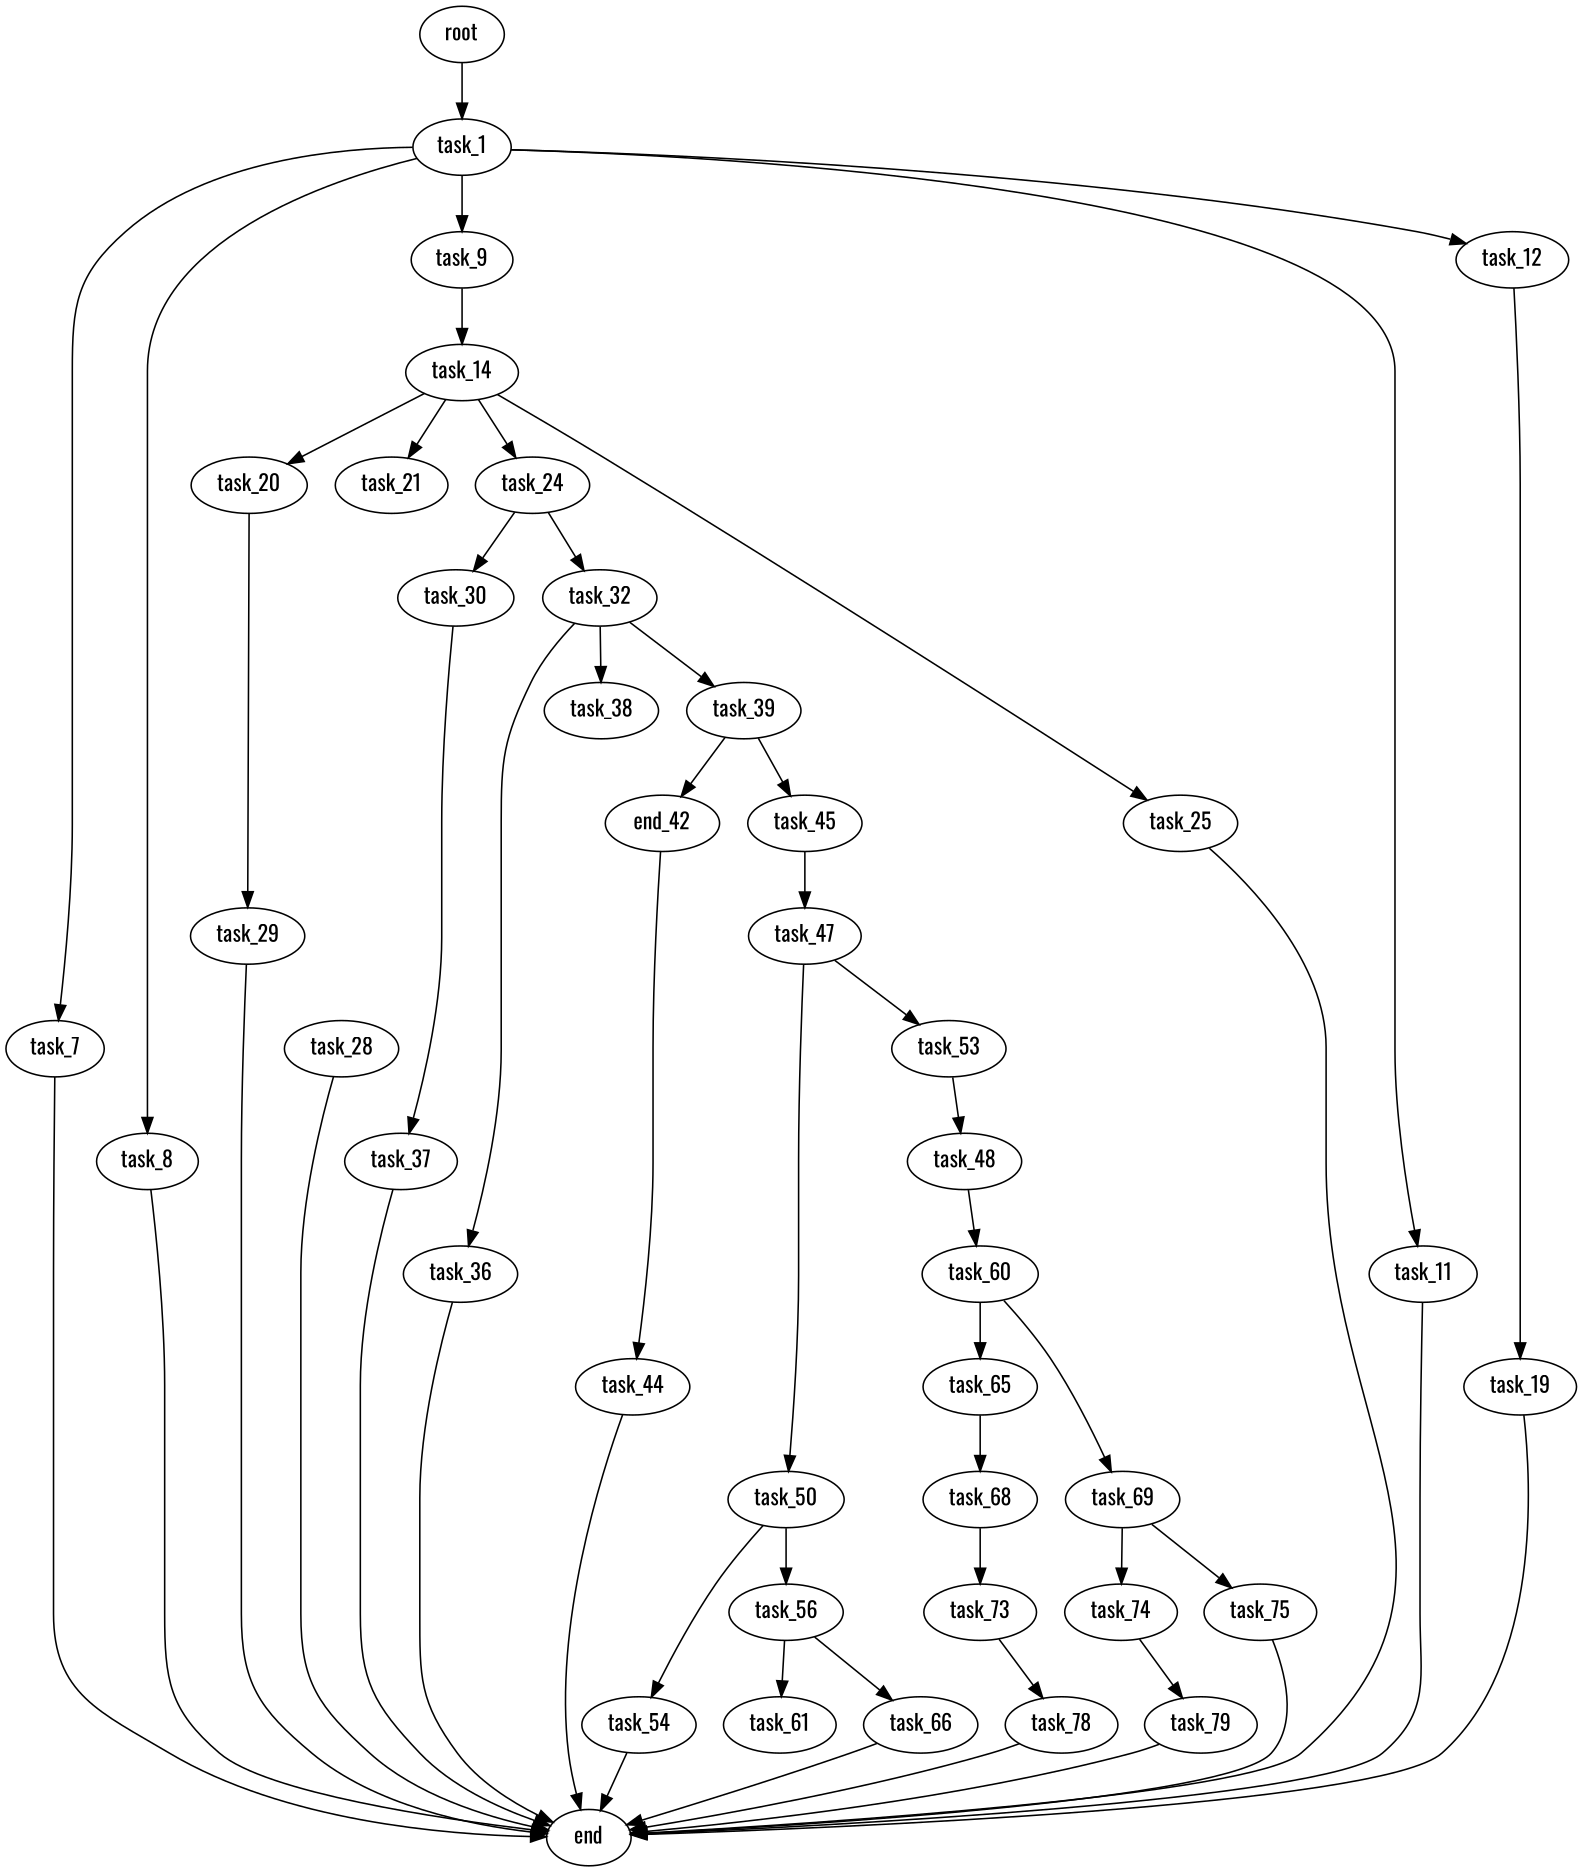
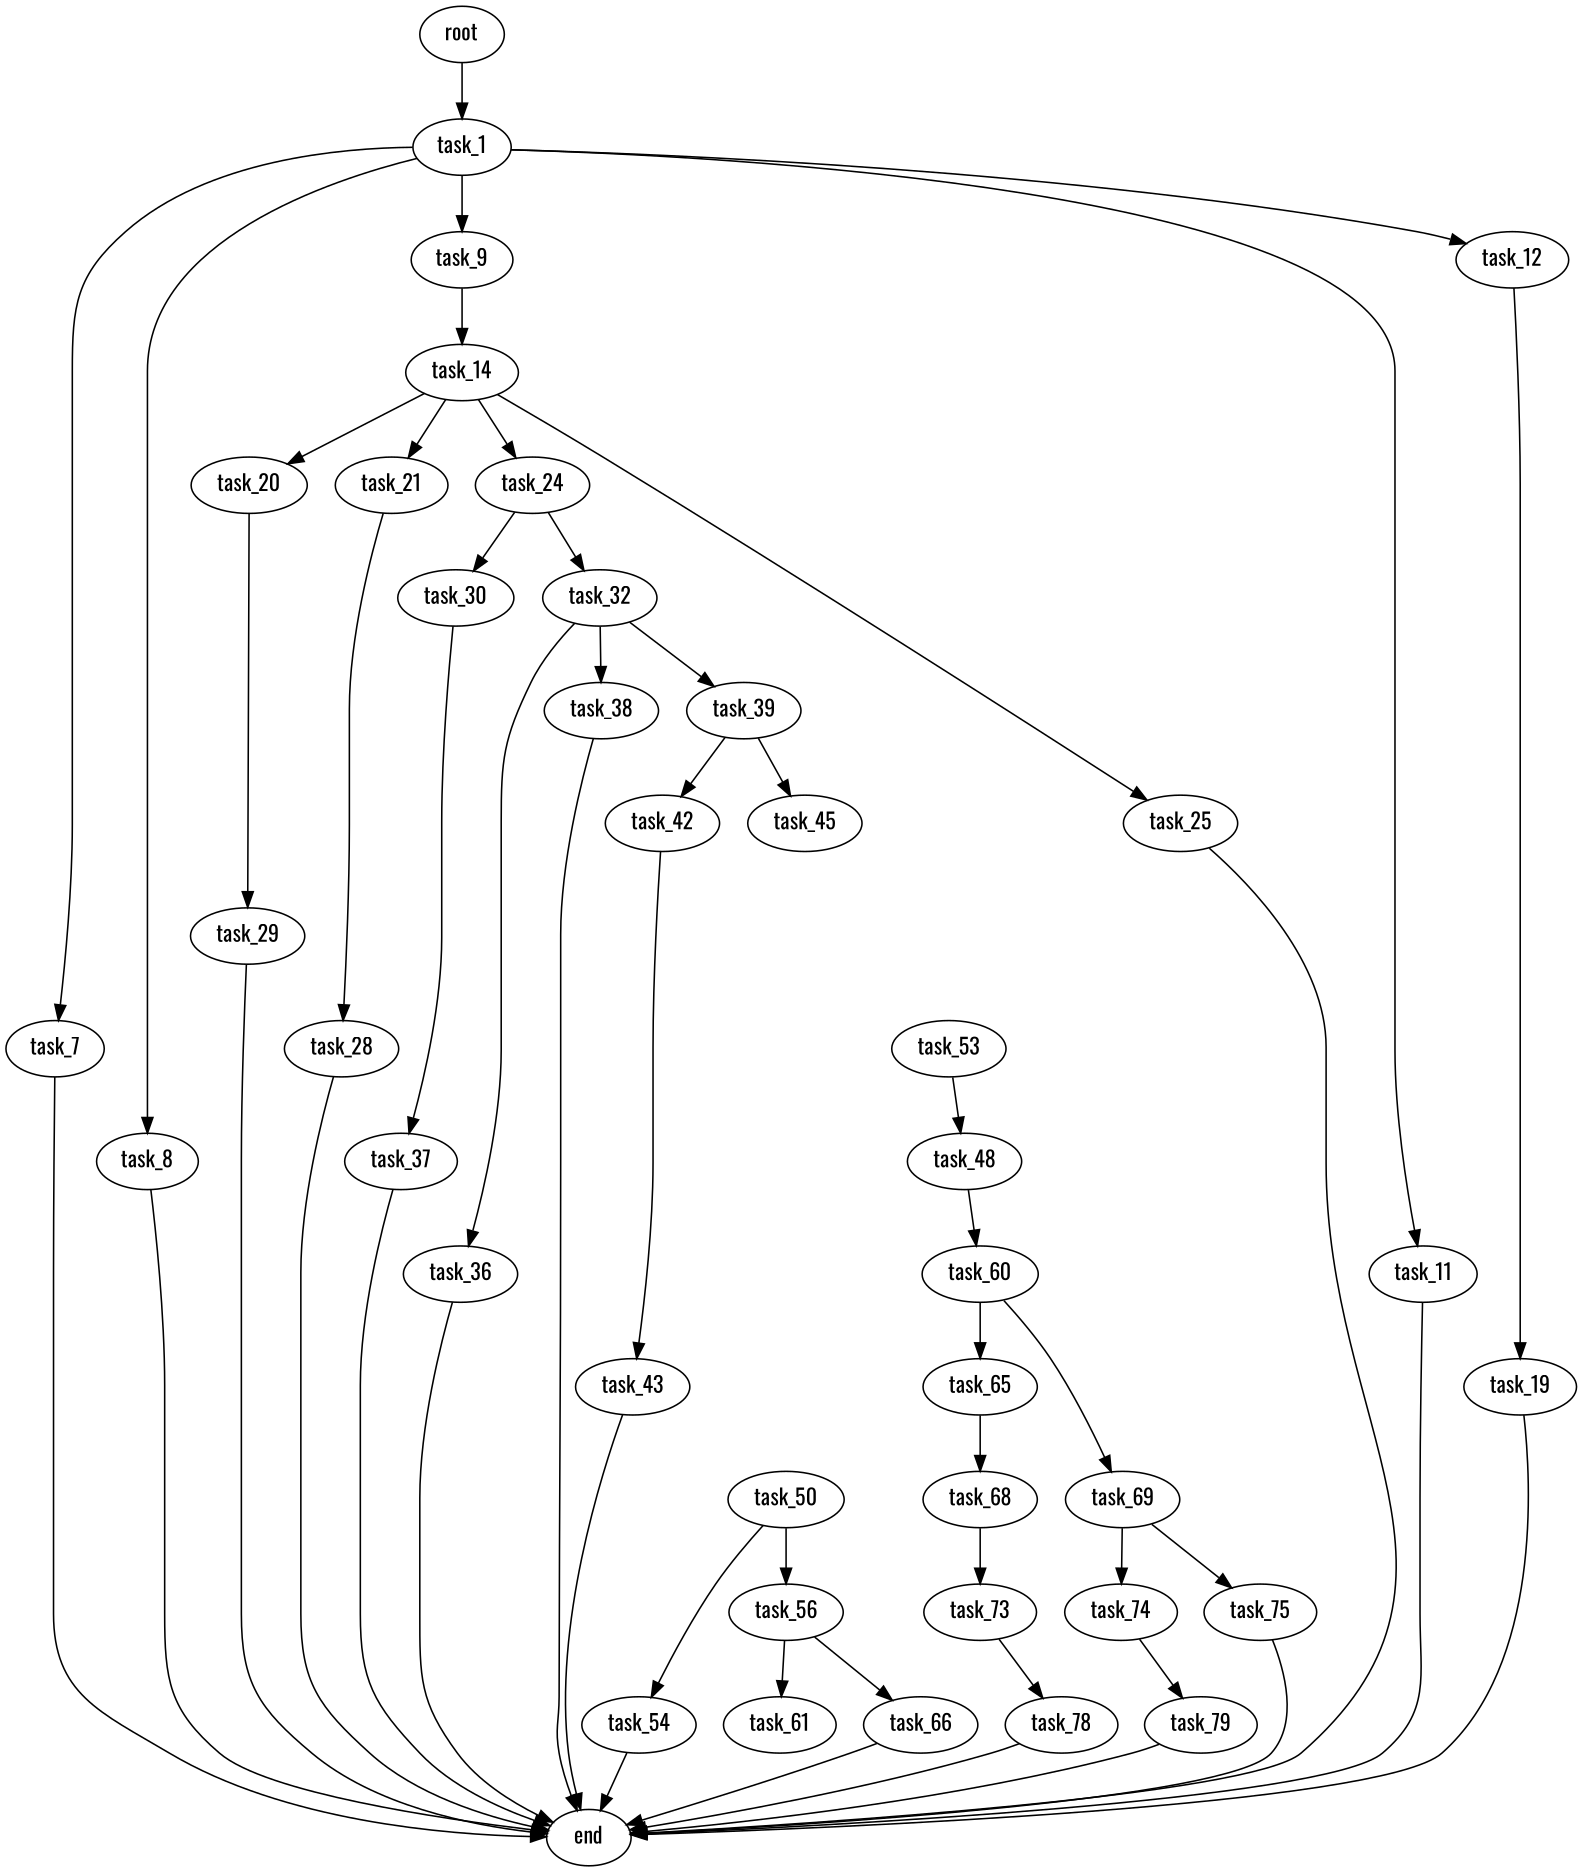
edge "task_21" -> "task_28": added
node "end_42": label "end_42" -> "task_42"
node "task_47": removed
edge "task_38" -> "end": added
node "task_44": label "task_44" -> "task_43"
